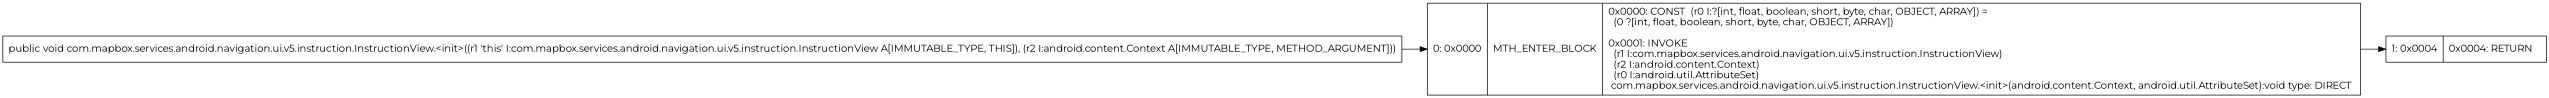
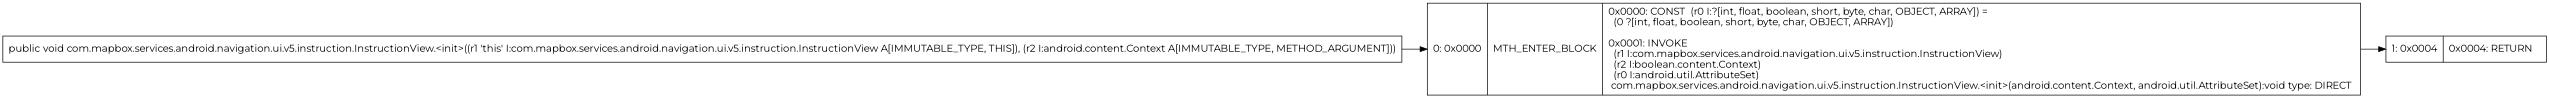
node "0: 0x0000": text "(r2 I:android.content.Context)" -> "(r2 I:boolean.content.Context)"
